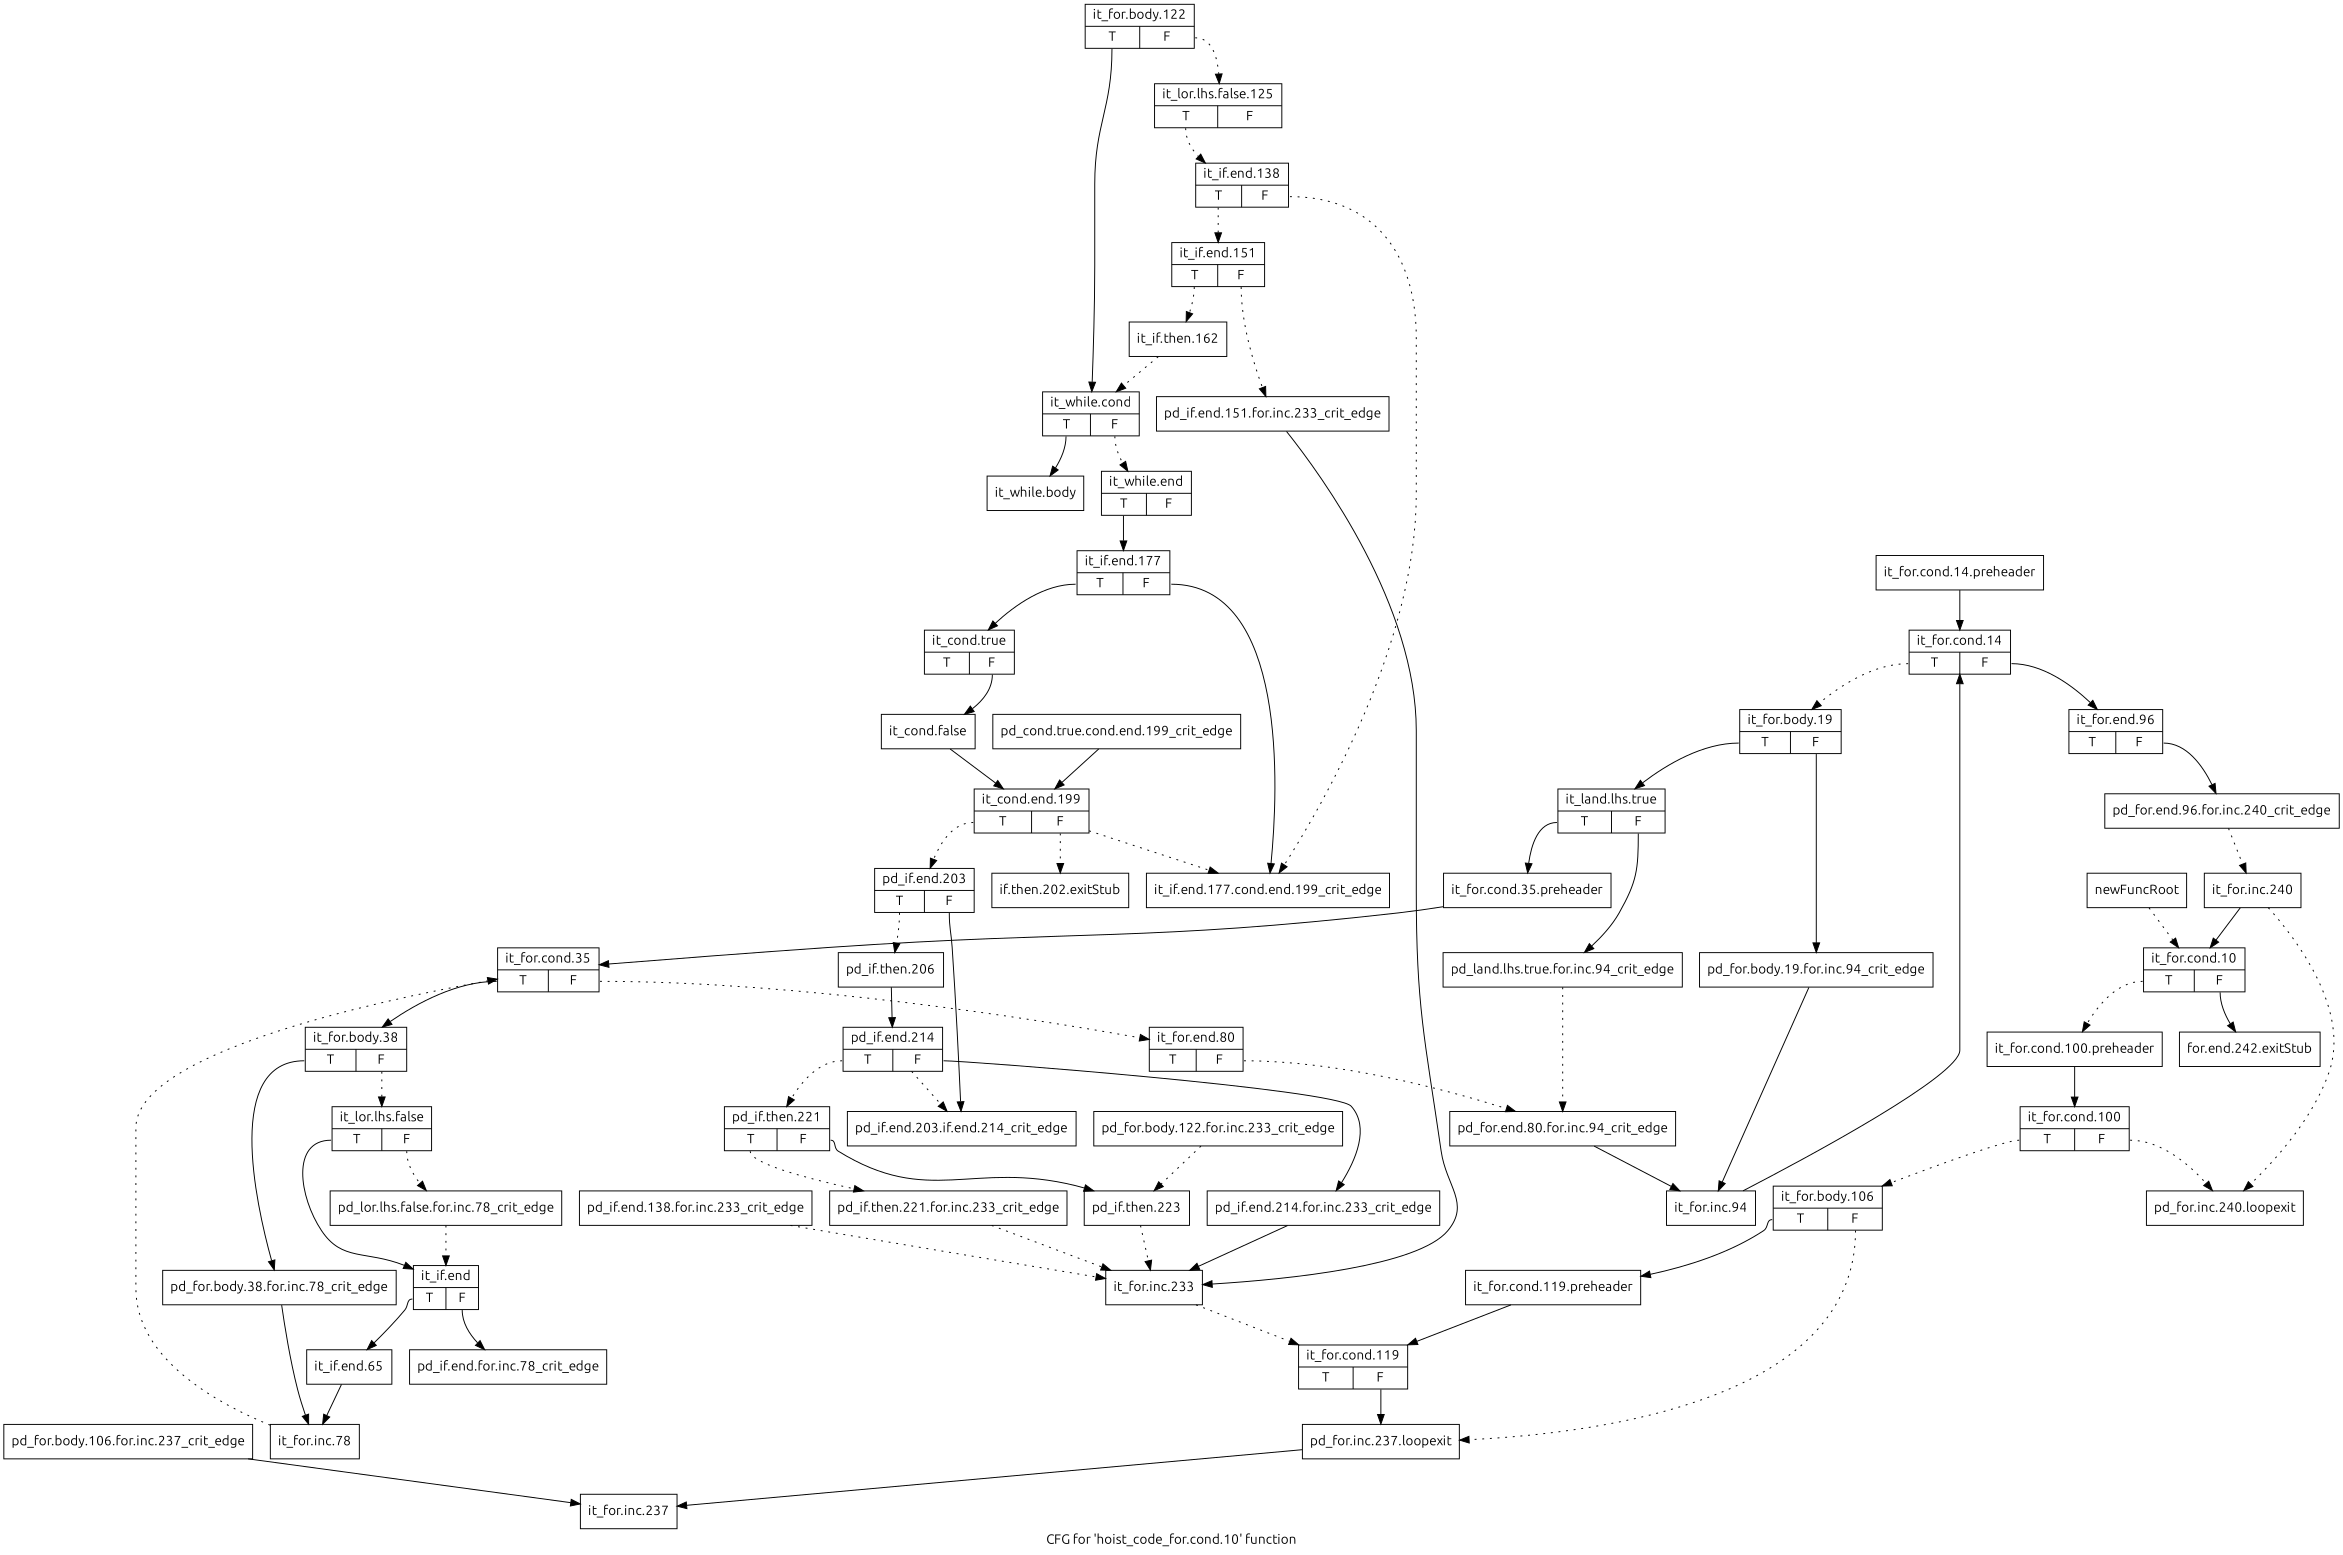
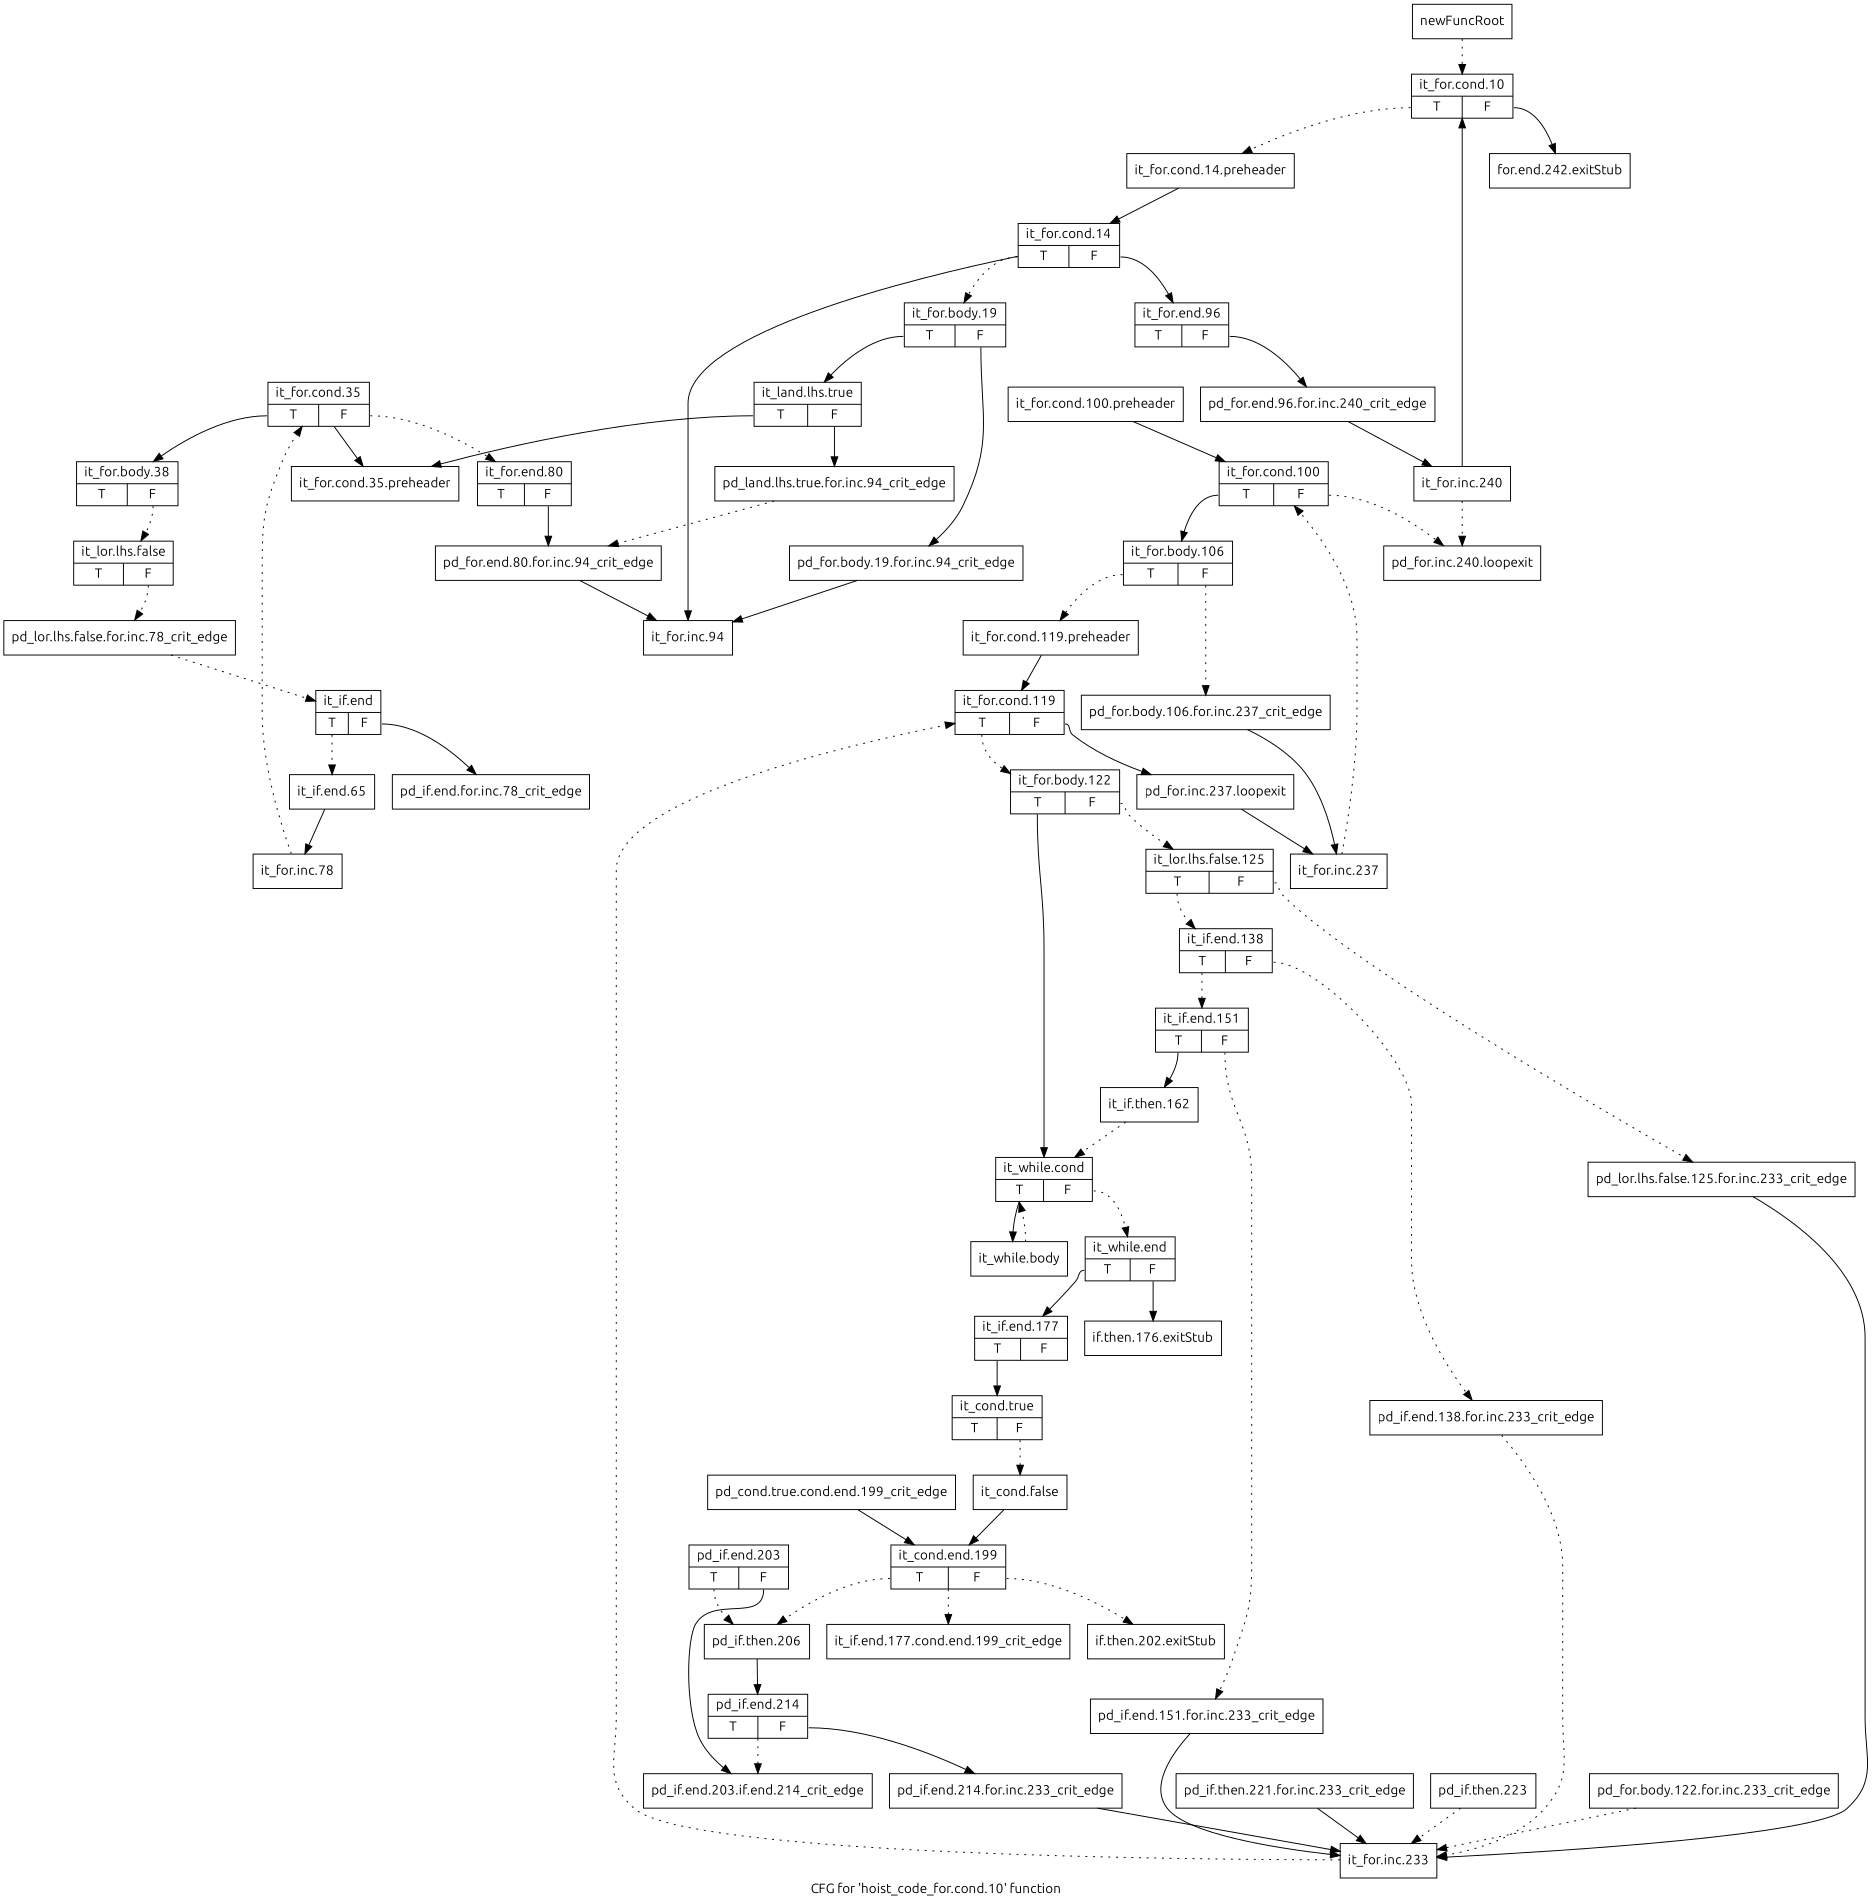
edge "it_if.end.151" -> "it_if.then.162": style dotted -> solid
edge "it_if.end.138" -> "it_if.end.177.cond.end.199_crit_edge": now "it_if.end.138" -> "pd_if.end.138.for.inc.233_crit_edge"
edge "it_for.inc.237" -> "it_for.cond.100": added
edge "it_cond.true" -> "it_cond.false": style solid -> dotted
edge "it_if.end.177" -> "it_if.end.177.cond.end.199_crit_edge": removed
edge "it_for.cond.119" -> "it_for.body.122": added
edge "it_cond.end.199" -> "pd_if.end.203": now "it_cond.end.199" -> "pd_if.then.206"
edge "pd_for.end.96.for.inc.240_crit_edge" -> "it_for.inc.240": style dotted -> solid
edge "it_for.cond.35.preheader" -> "it_for.cond.35": reversed
edge "it_for.cond.10" -> "it_for.cond.100.preheader": now "it_for.cond.10" -> "it_for.cond.14.preheader"
edge "it_for.inc.94" -> "it_for.cond.14": reversed
edge "it_for.end.80" -> "pd_for.end.80.for.inc.94_crit_edge": style dotted -> solid
node "pd_if.then.221": removed
edge "it_for.cond.100" -> "it_for.body.106": style dotted -> solid
edge "pd_for.body.122.for.inc.233_crit_edge" -> "pd_if.then.223": now "pd_for.body.122.for.inc.233_crit_edge" -> "it_for.inc.233"
node "pd_lor.lhs.false.125.for.inc.233_crit_edge": added
edge "it_lor.lhs.false" -> "it_if.end": removed
edge "it_while.body" -> "it_while.cond": added
edge "pd_if.then.221.for.inc.233_crit_edge" -> "it_for.inc.233": style dotted -> solid
edge "it_for.body.106" -> "it_for.cond.119.preheader": style solid -> dotted
node "pd_for.body.38.for.inc.78_crit_edge": removed
edge "it_if.end" -> "it_if.end.65": style solid -> dotted
node "if.then.176.exitStub": added
edge "it_for.body.106" -> "pd_for.inc.237.loopexit": now "it_for.body.106" -> "pd_for.body.106.for.inc.237_crit_edge"
